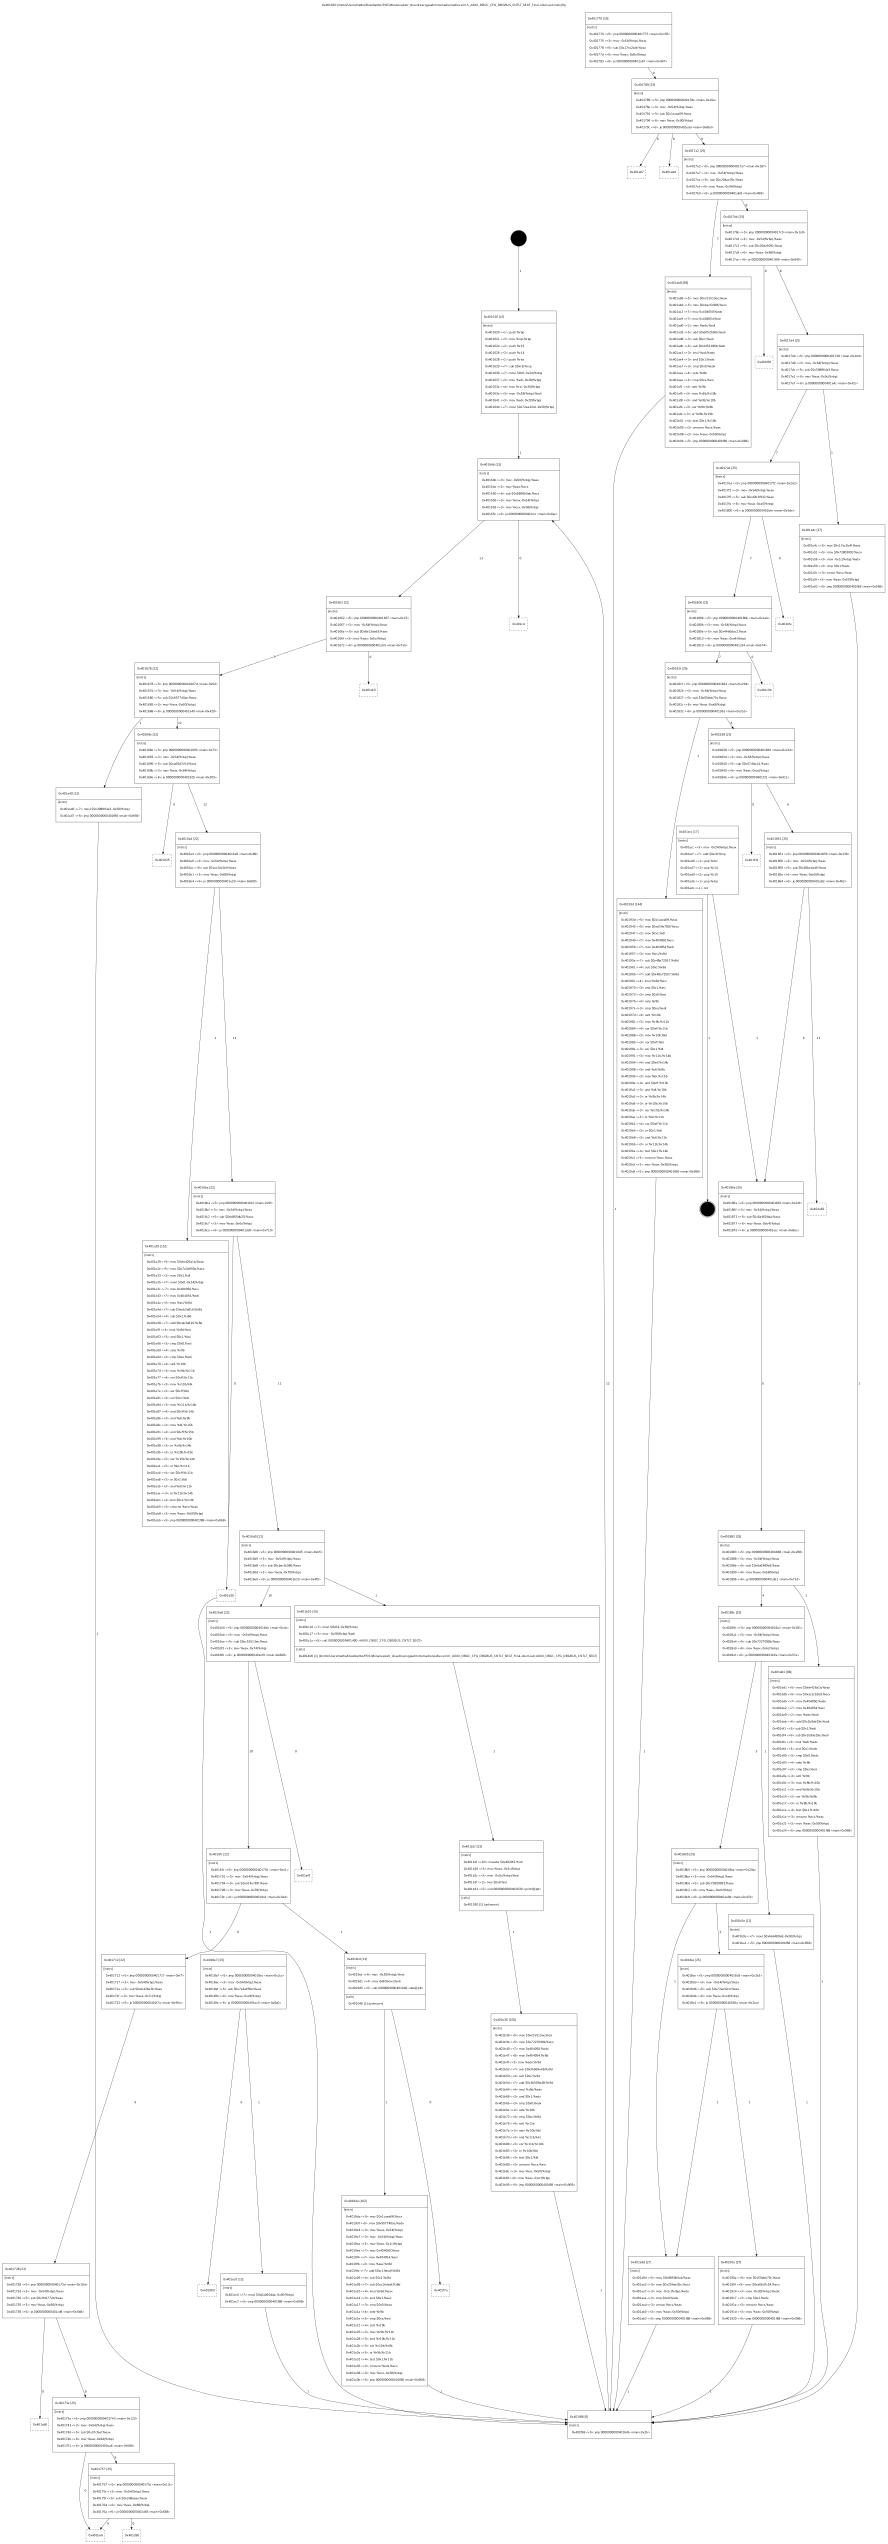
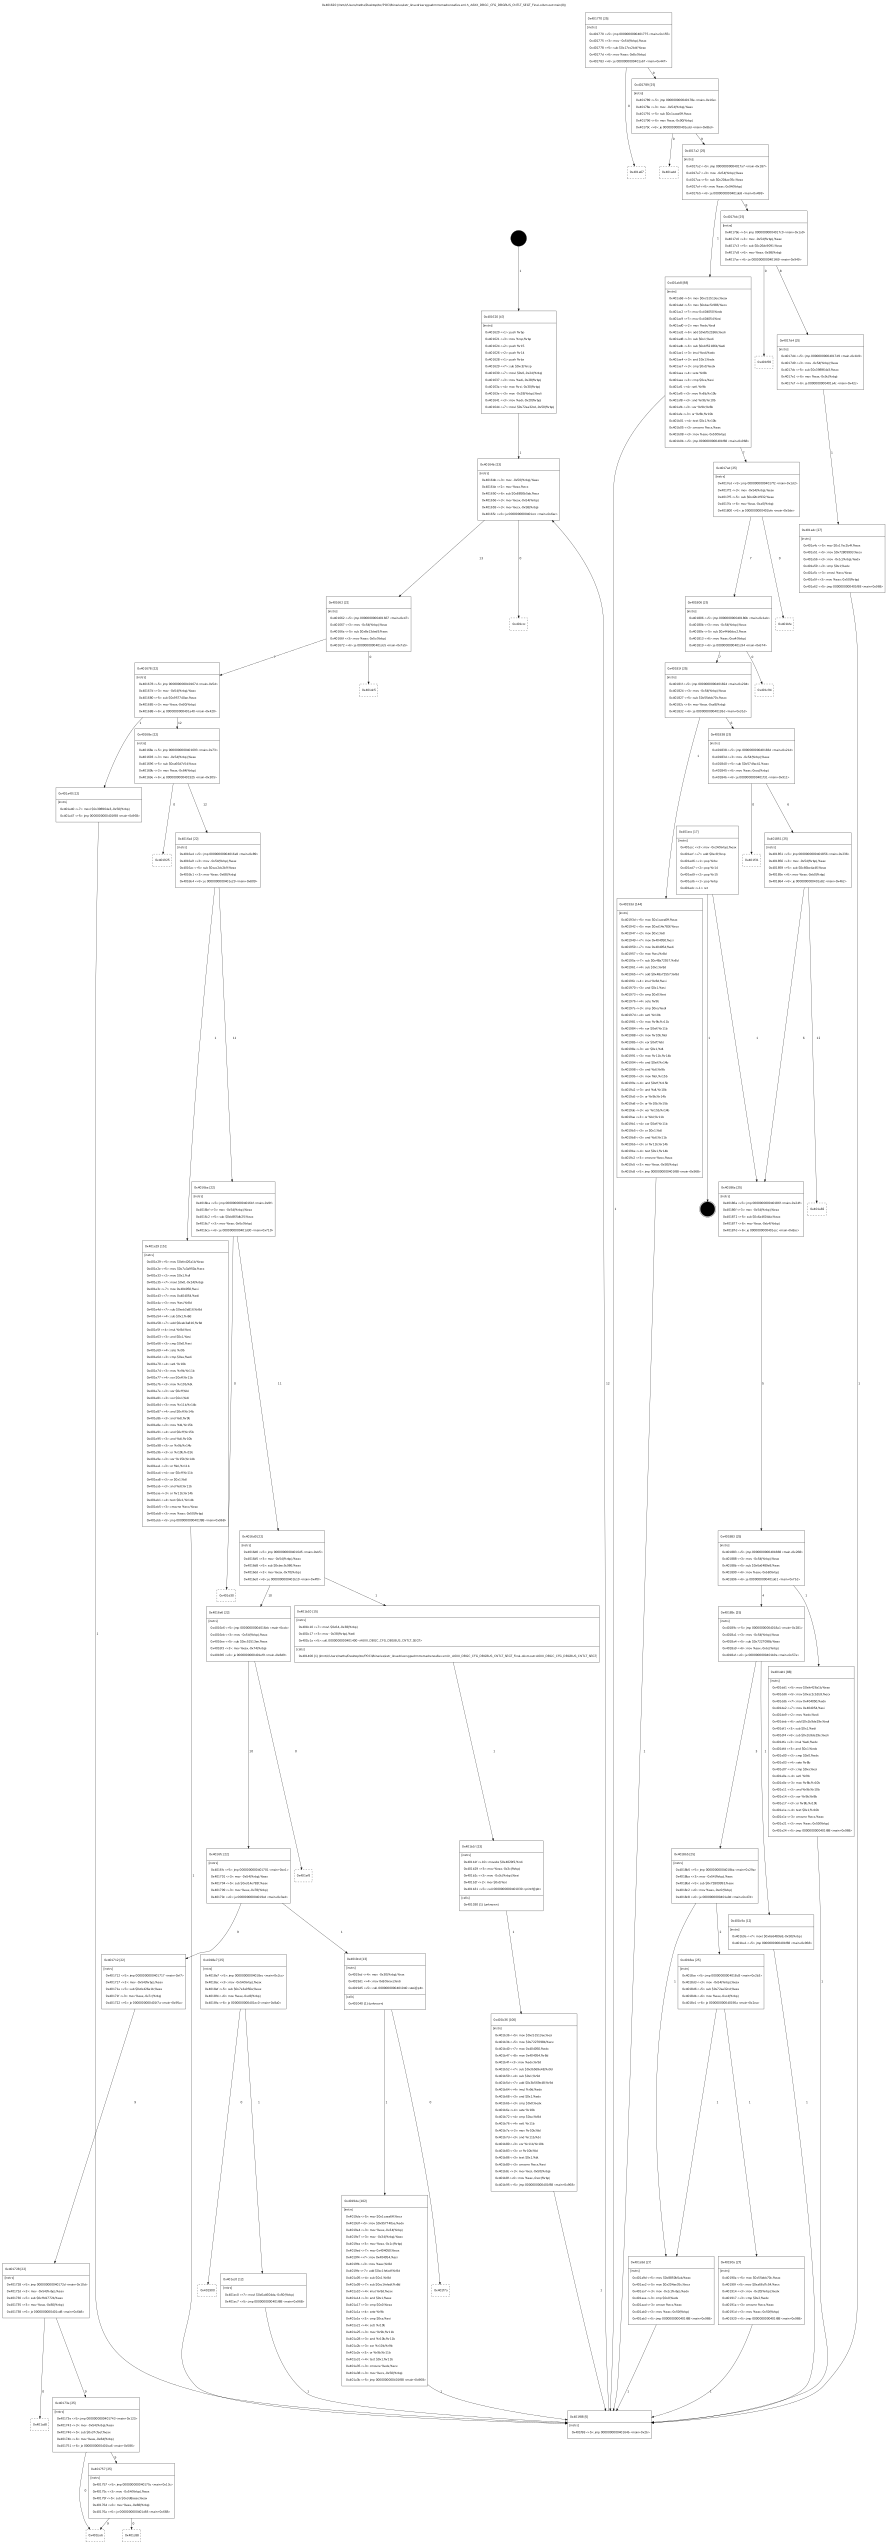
edge "0x401789 [25]" -> "0x401a67": now "0x401770 [25]" -> "0x401a67"
edge "0x4017d4 [25]" -> "0x4017ed [25]": now "0x401ab8 [88]" -> "0x4017ed [25]"
edge "0x401d30" -> "0x401f88 [5]": now "0x401e29 [151]" -> "0x401f88 [5]"
